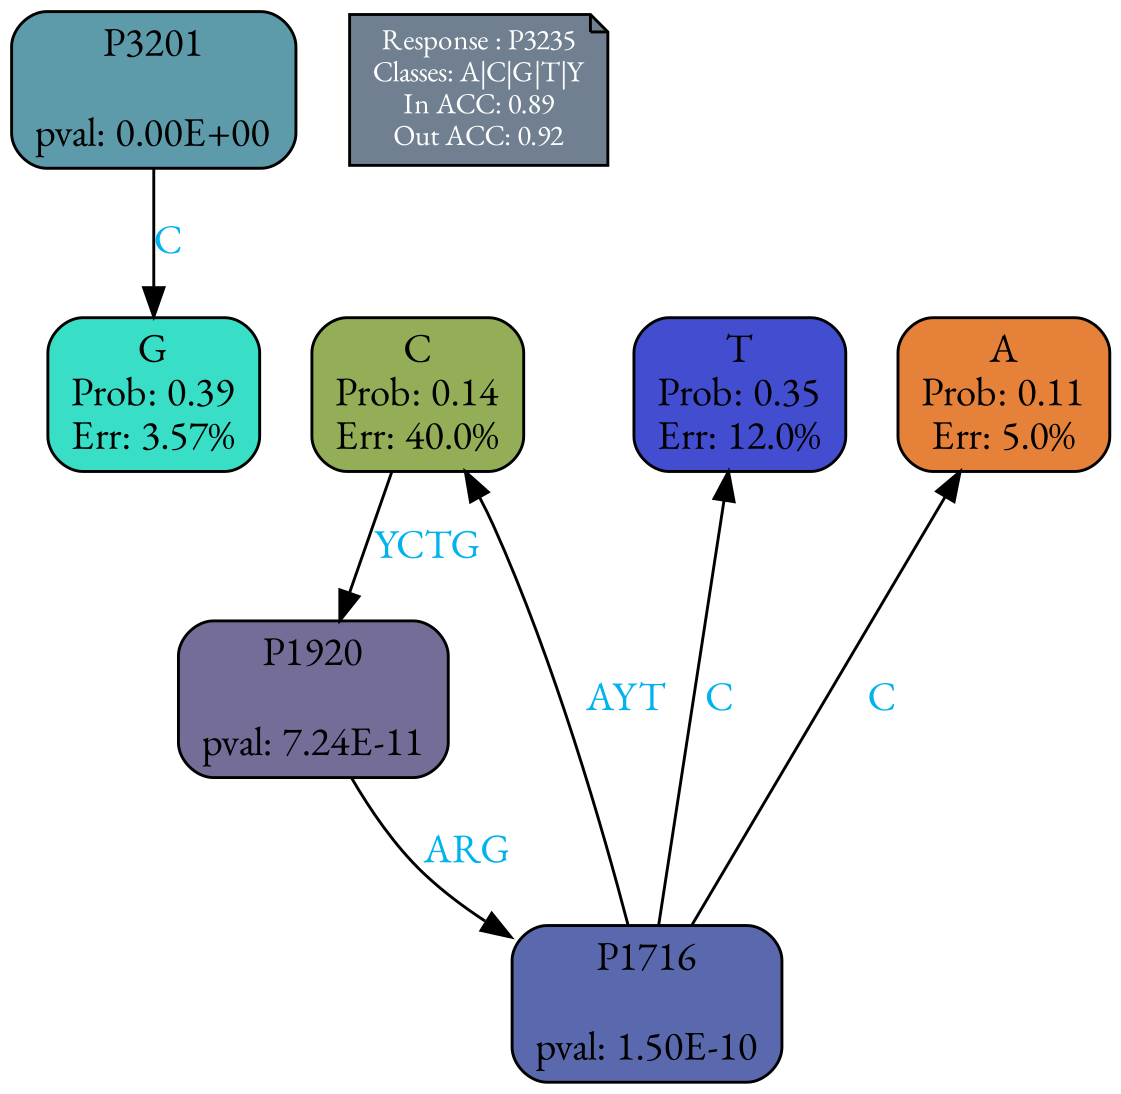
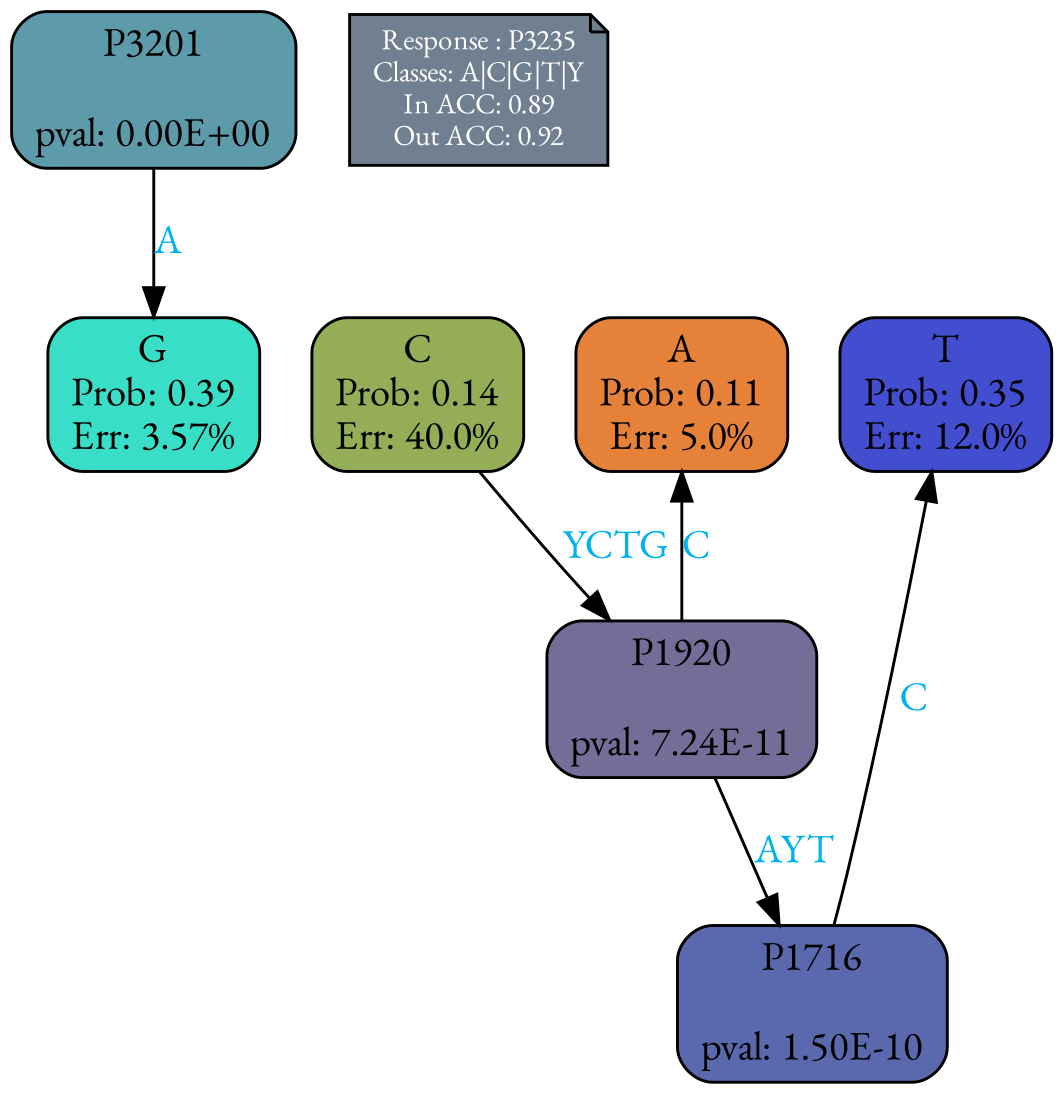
edge "P3201 pval: 0.00E+00" -> "G Prob: 0.39 Err: 3.57%": label "C" -> "A"
edge "P1716 pval: 1.50E-10" -> "C Prob: 0.14 Err: 40.0%": removed, label "AYT"
edge "P1716 pval: 1.50E-10" -> "A Prob: 0.11 Err: 5.0%": now "P1920 pval: 7.24E-11" -> "A Prob: 0.11 Err: 5.0%"
edge "P1920 pval: 7.24E-11" -> "P1716 pval: 1.50E-10": label "ARG" -> "AYT"
